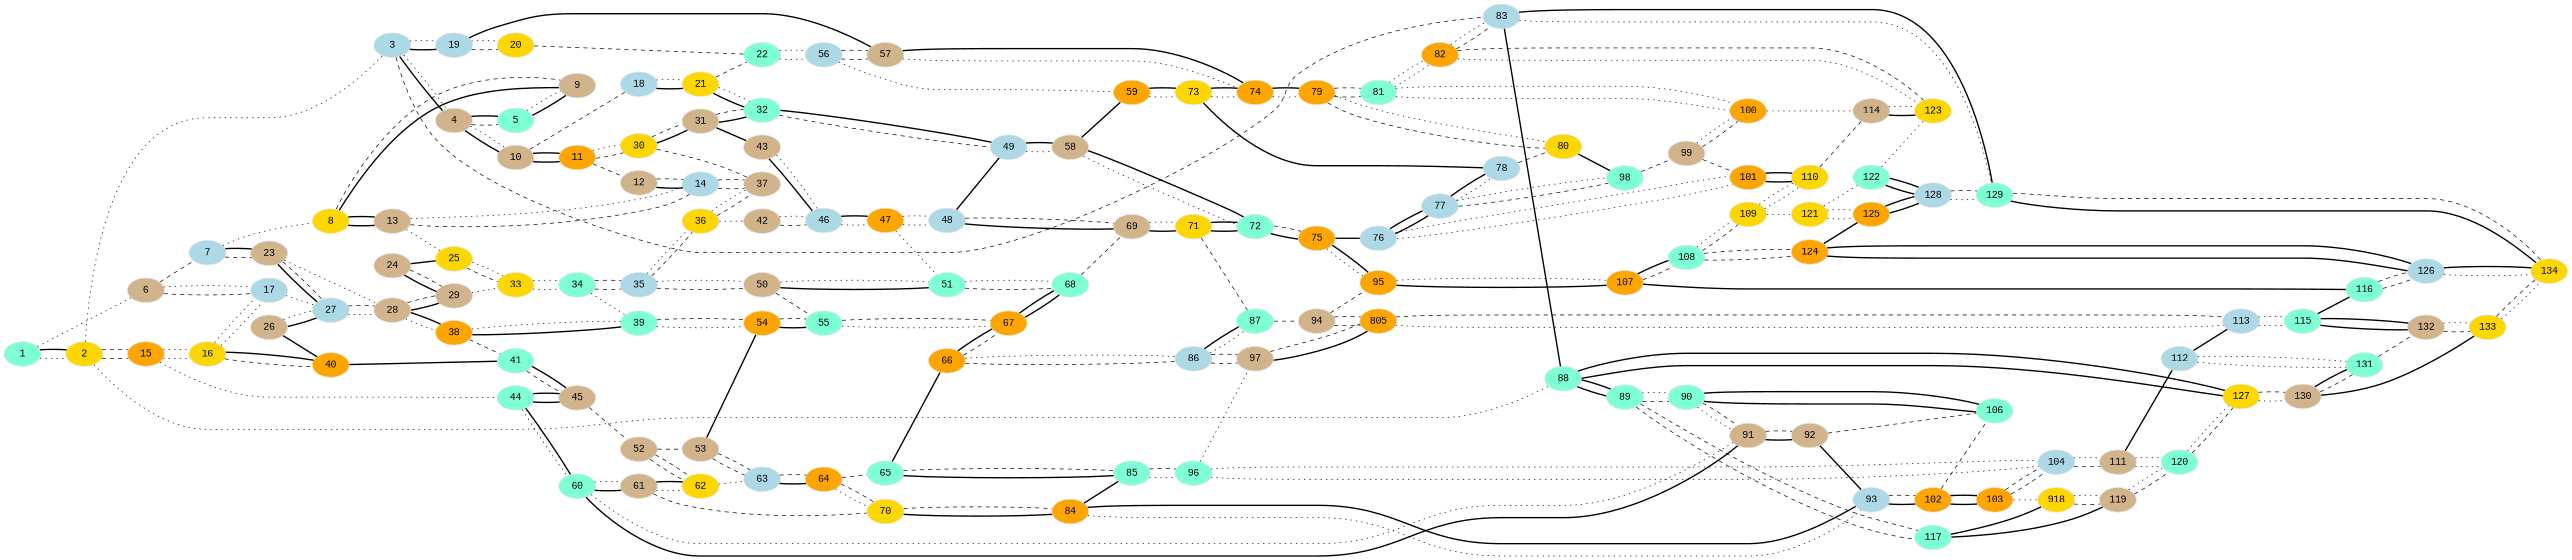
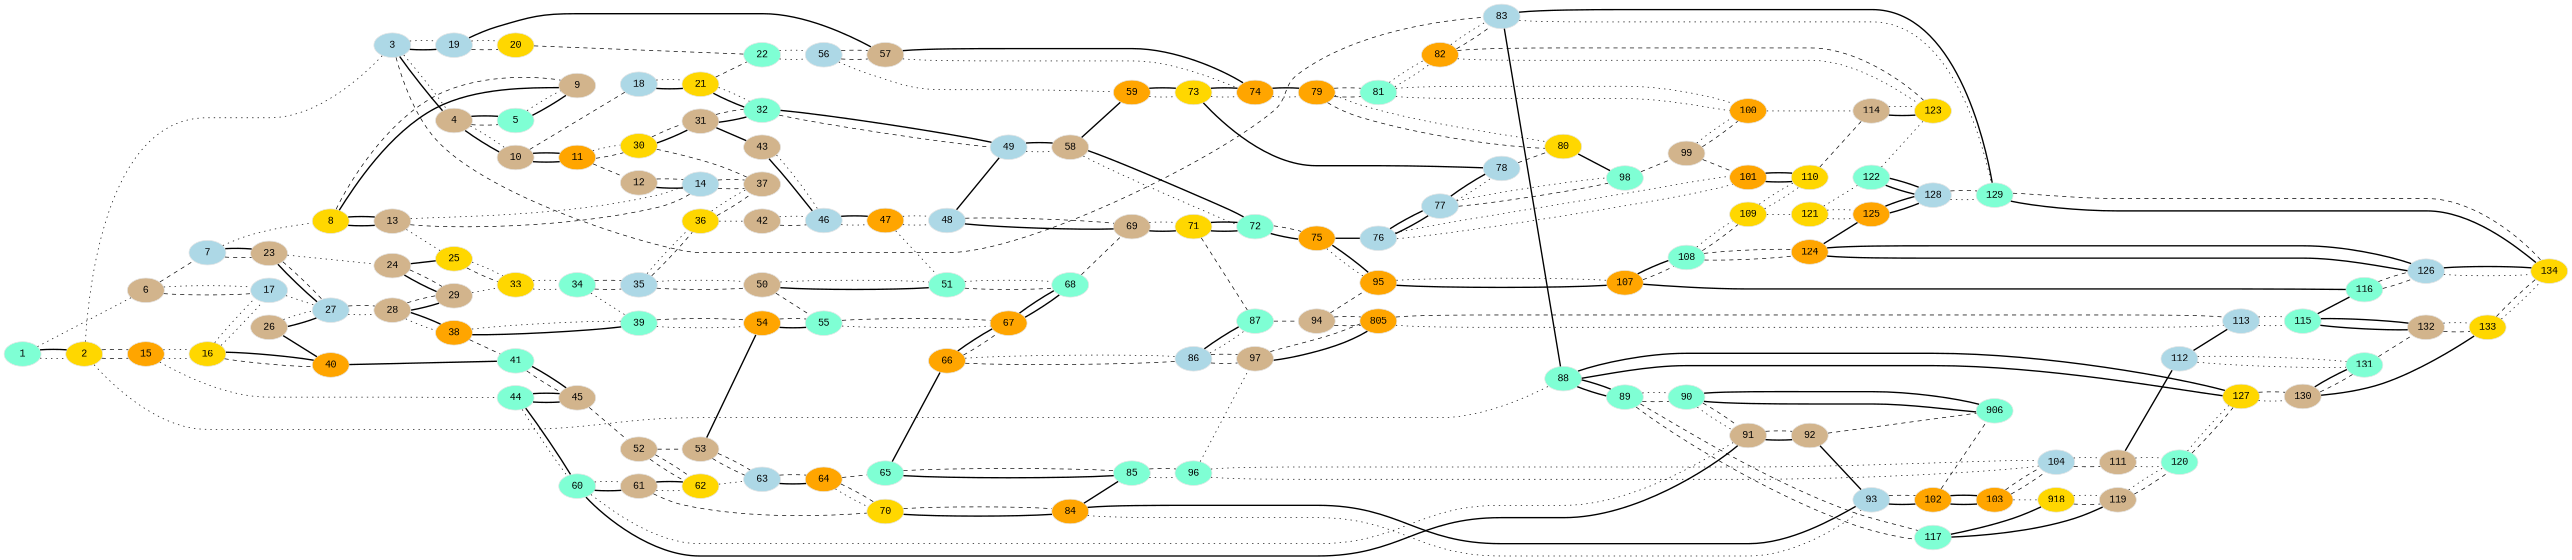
edge "23" -- "28": now "23" -- "24"
node "106": label "106" -> "906"
